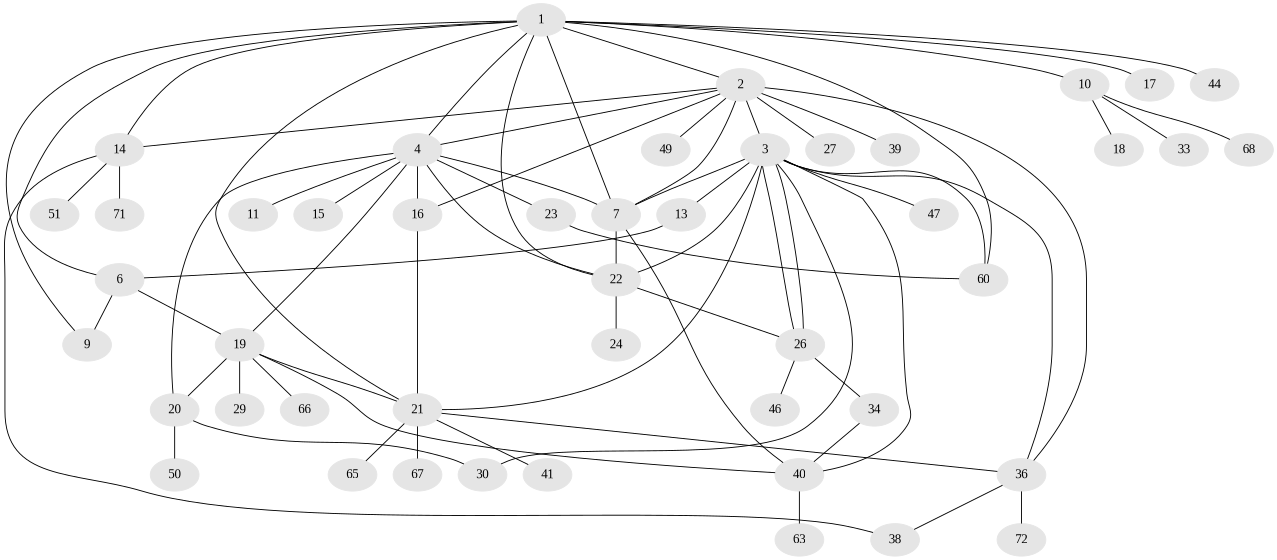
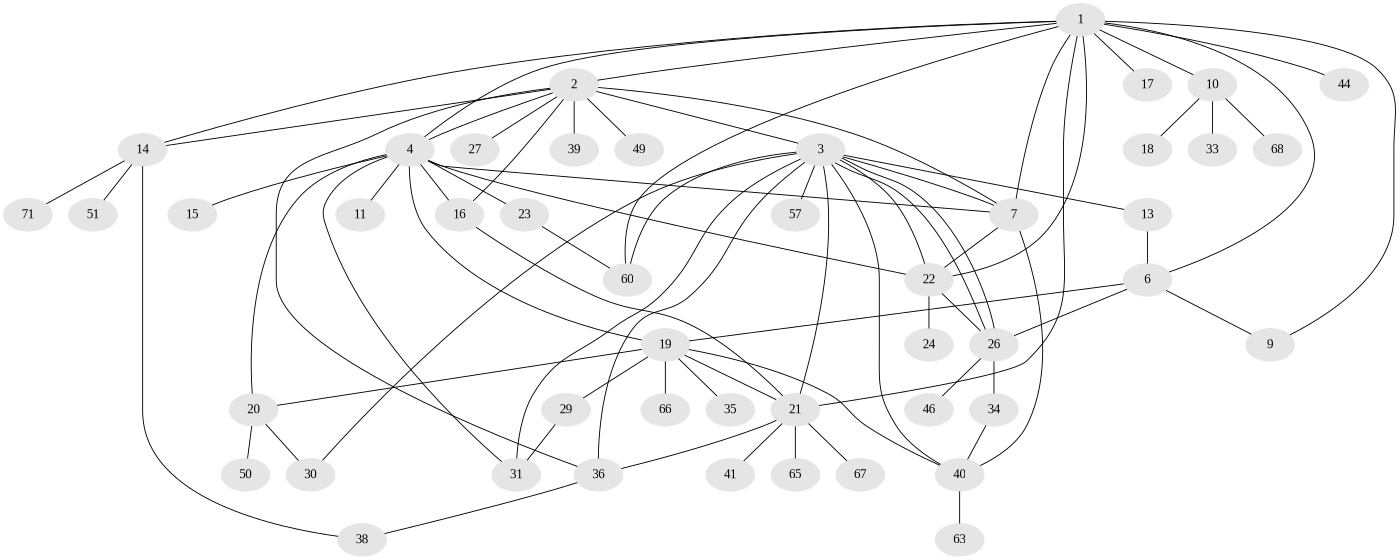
node "47": label "47" -> "57"
edge "6" -- "26": added
node "35": added
node "31": added
node "72": removed
